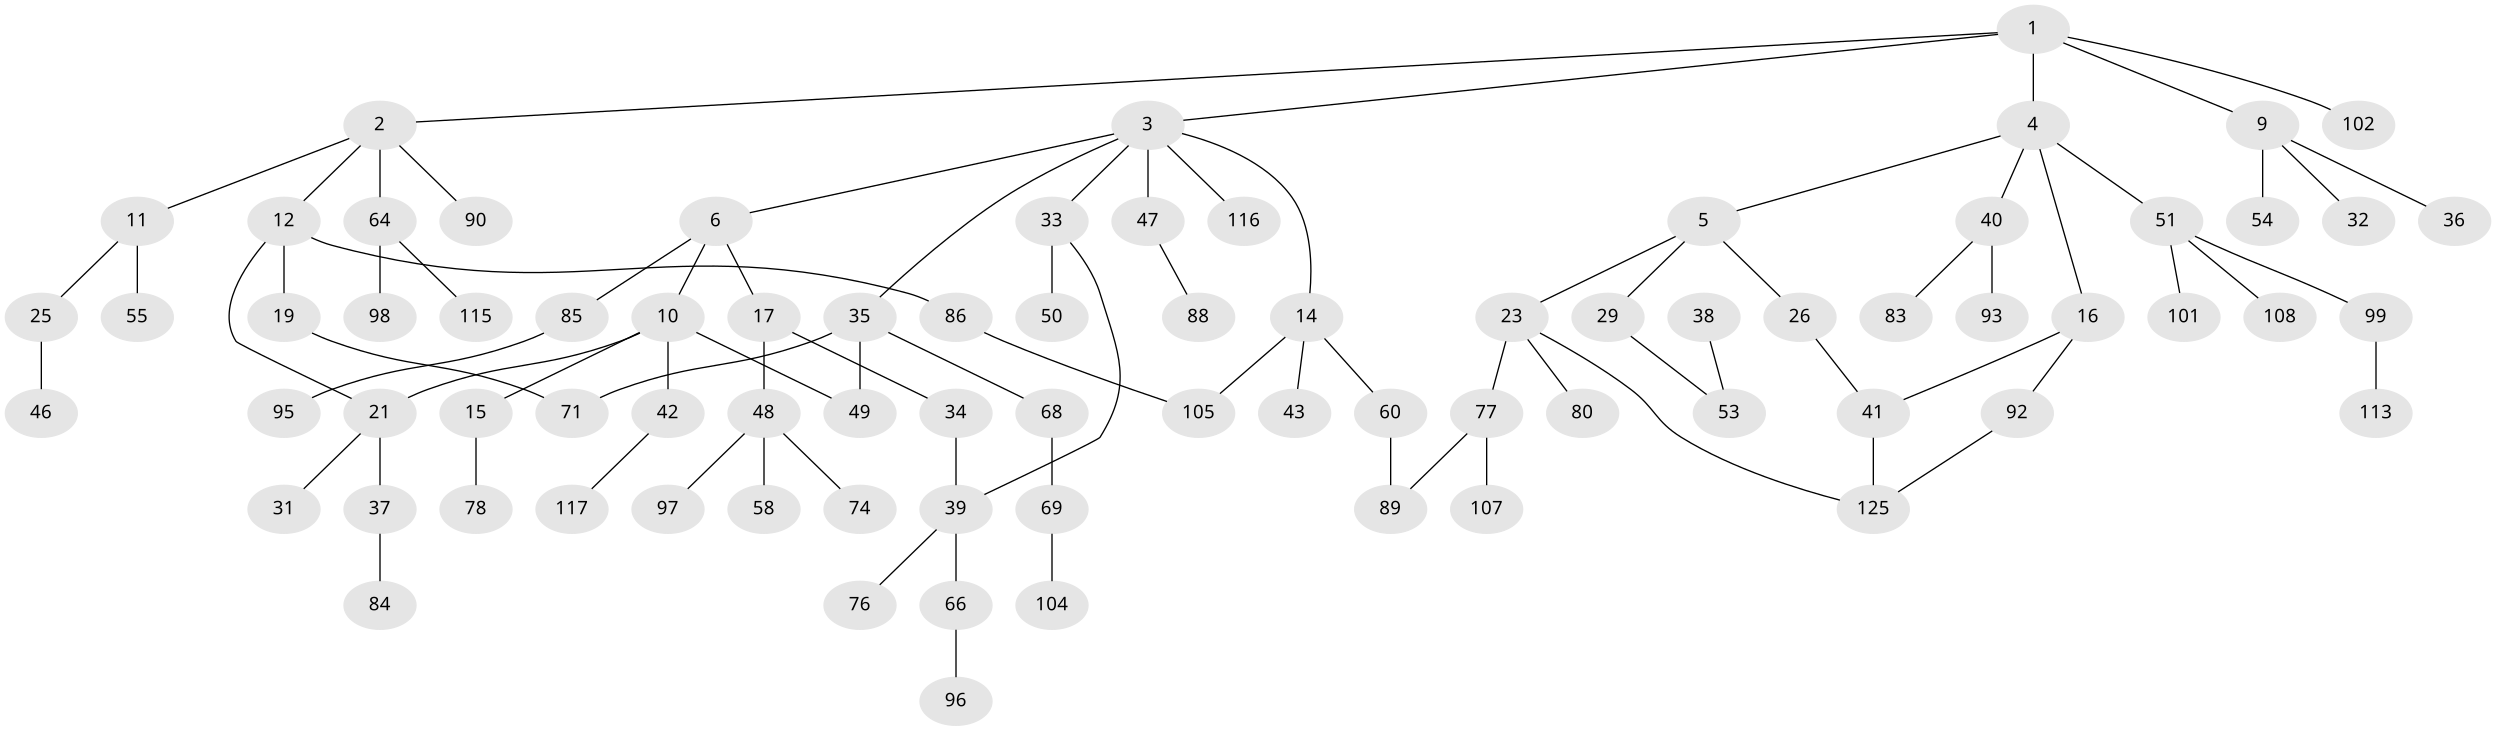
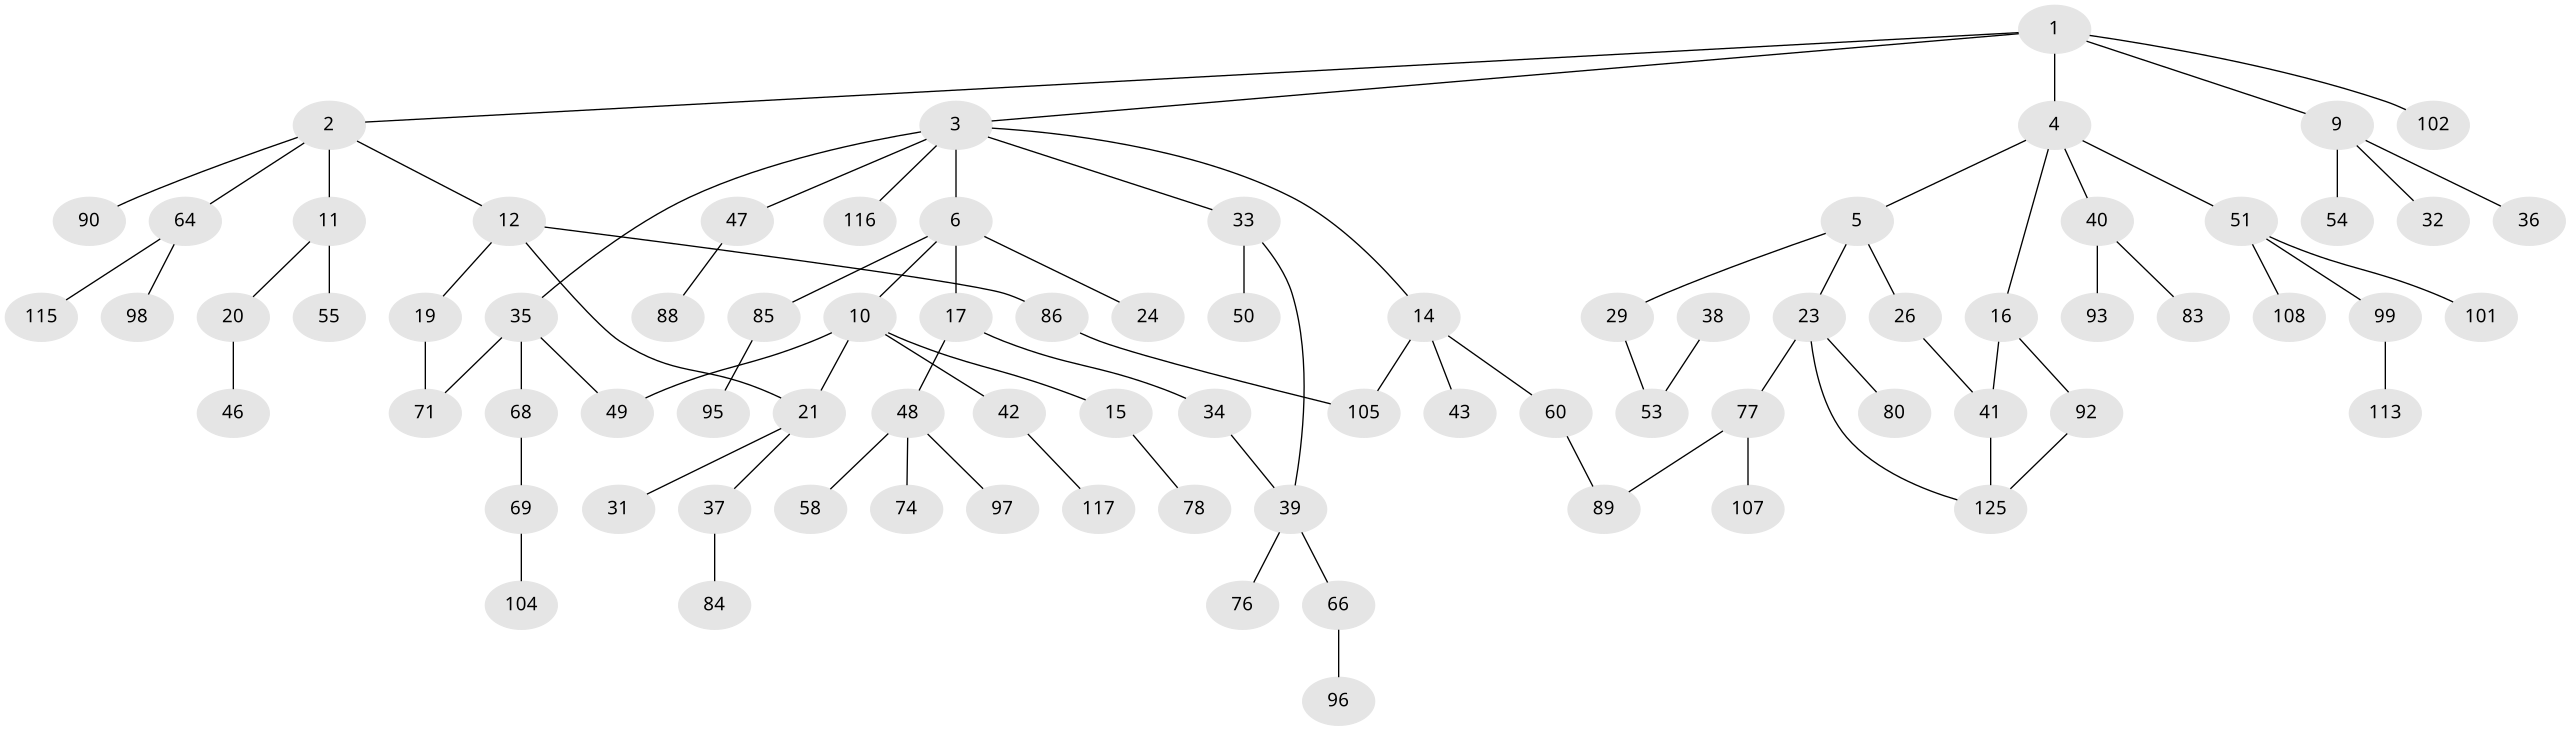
node "25": label "25" -> "20"
node "24": added
